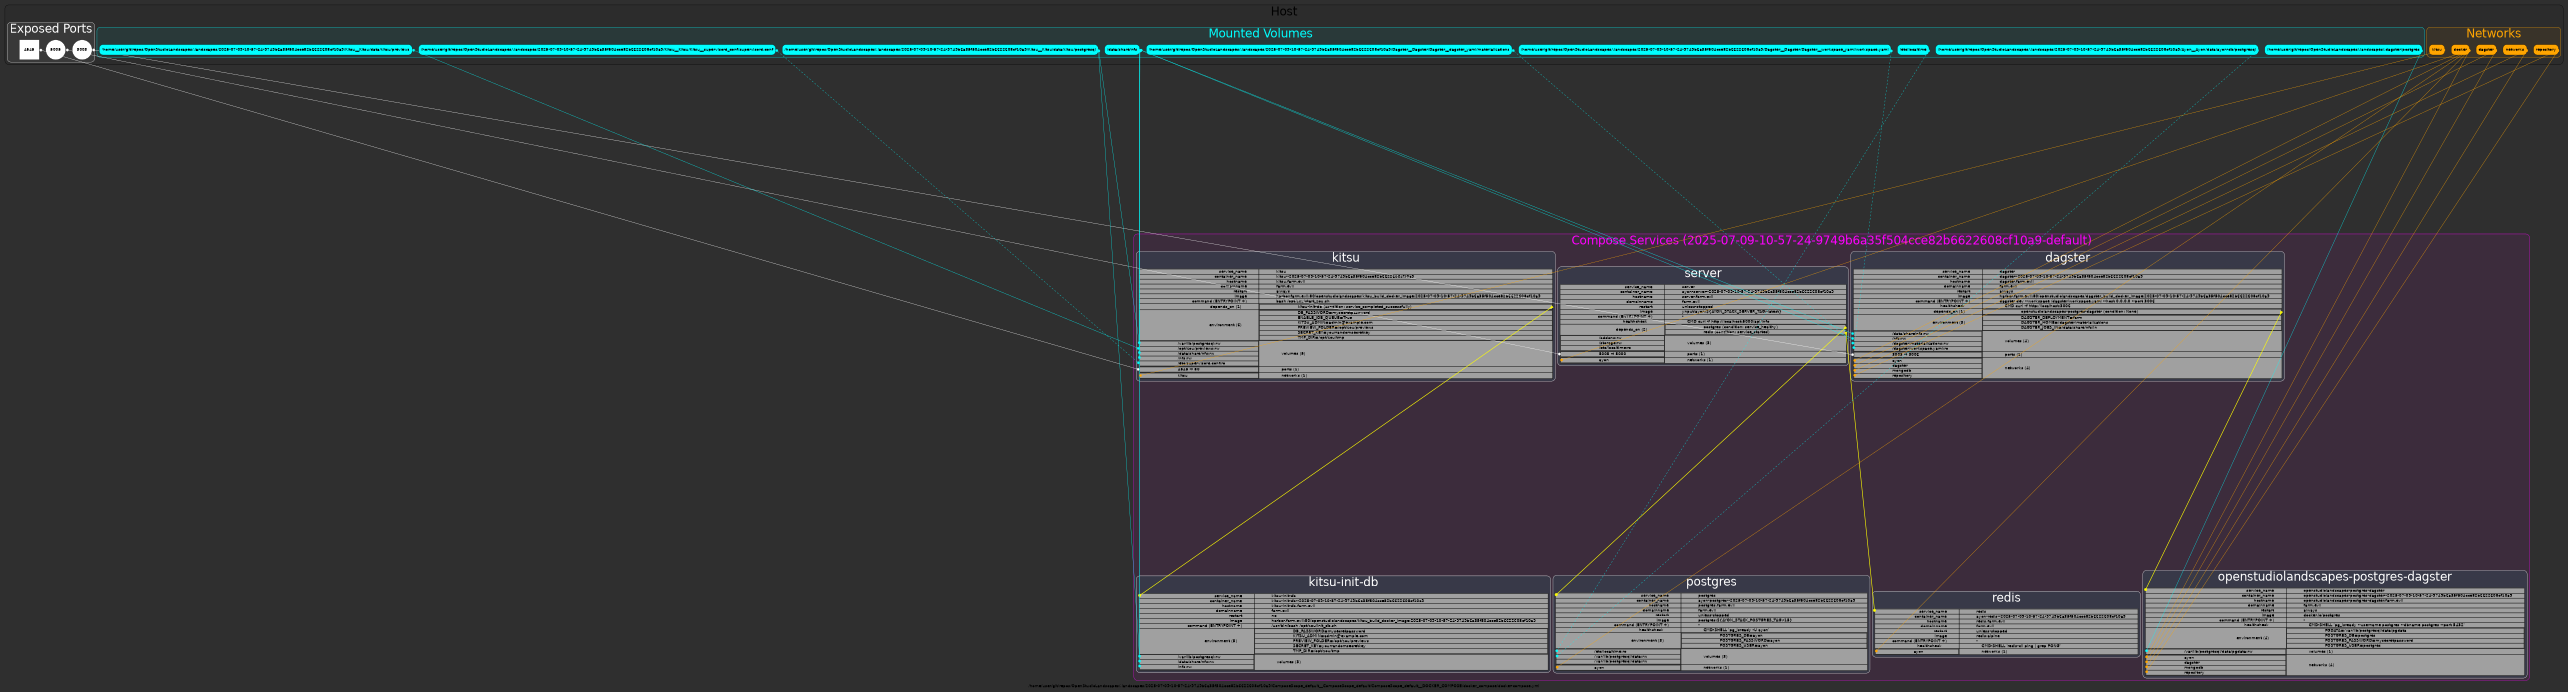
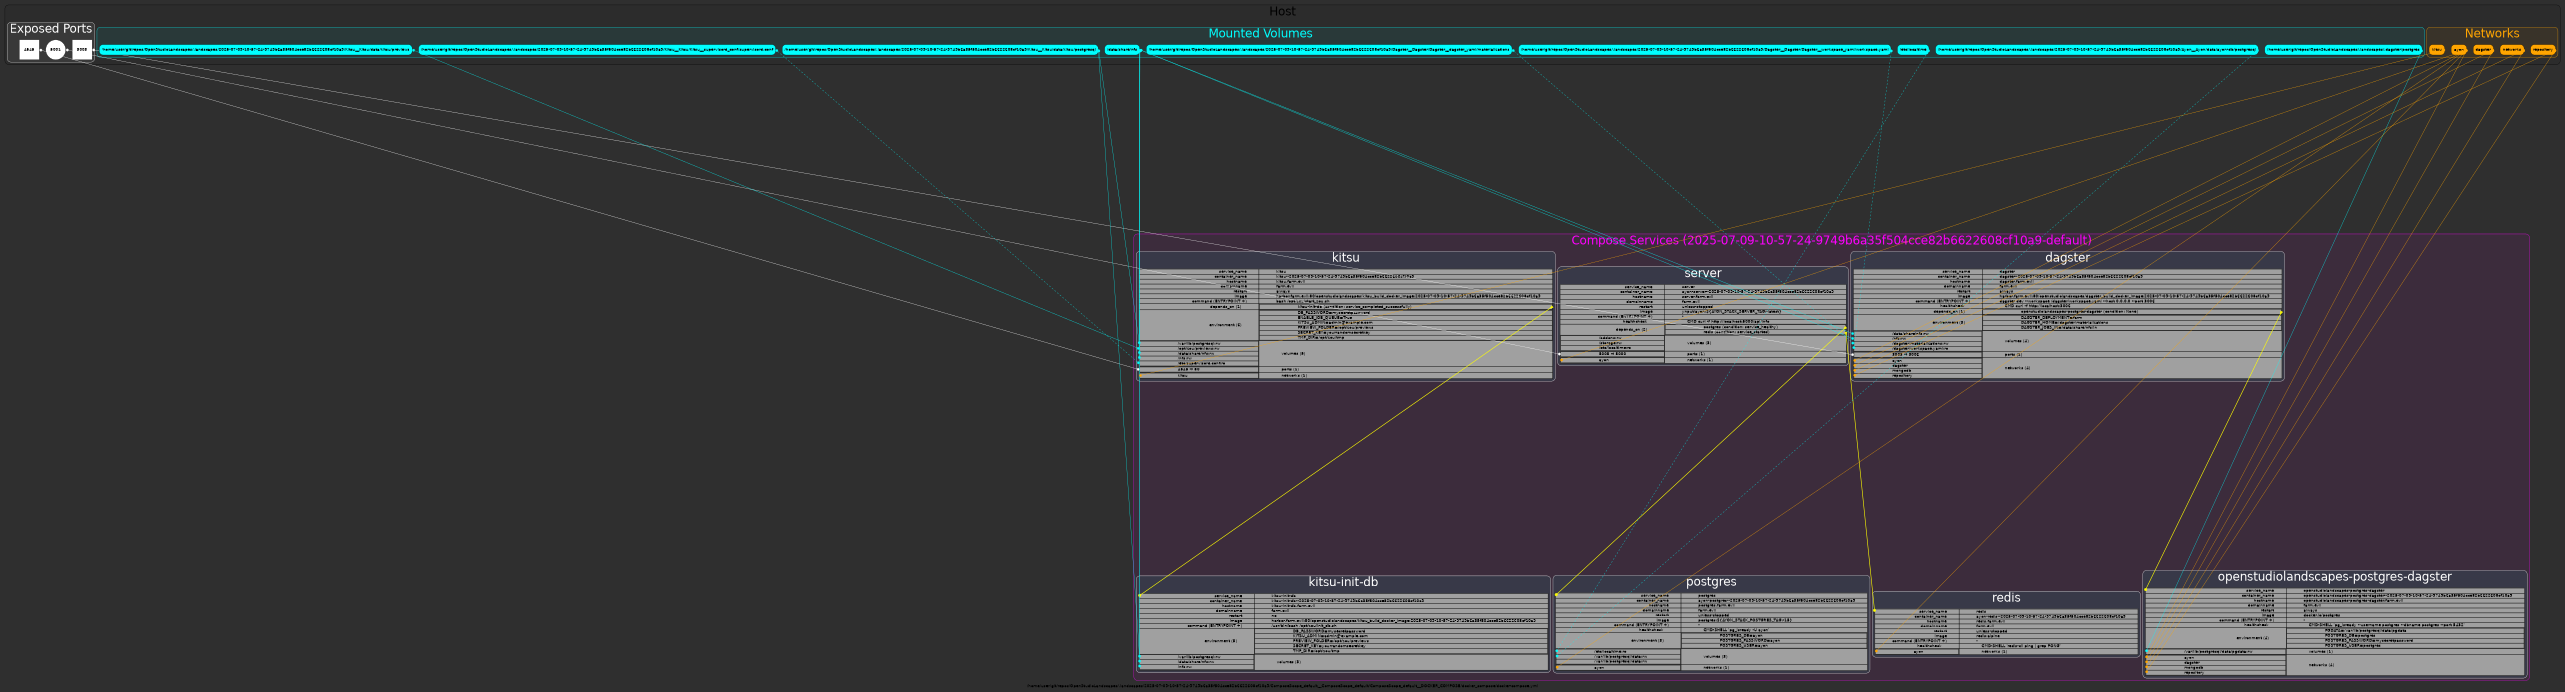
node "5005": label "5005" -> "5001"
node "3003": shape circle -> box
node "docker": label "docker" -> "ayon"
